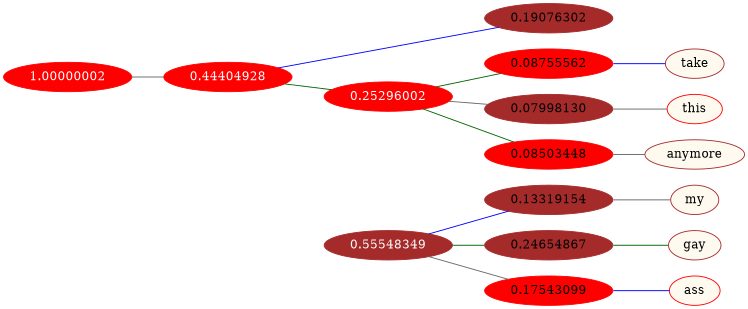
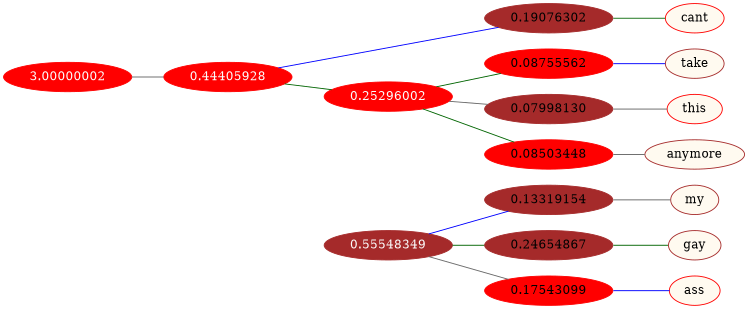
node "cant": added
node "1.00000002": label "1.00000002" -> "3.00000002"
node "0.44404928": label "0.44404928" -> "0.44405928"
